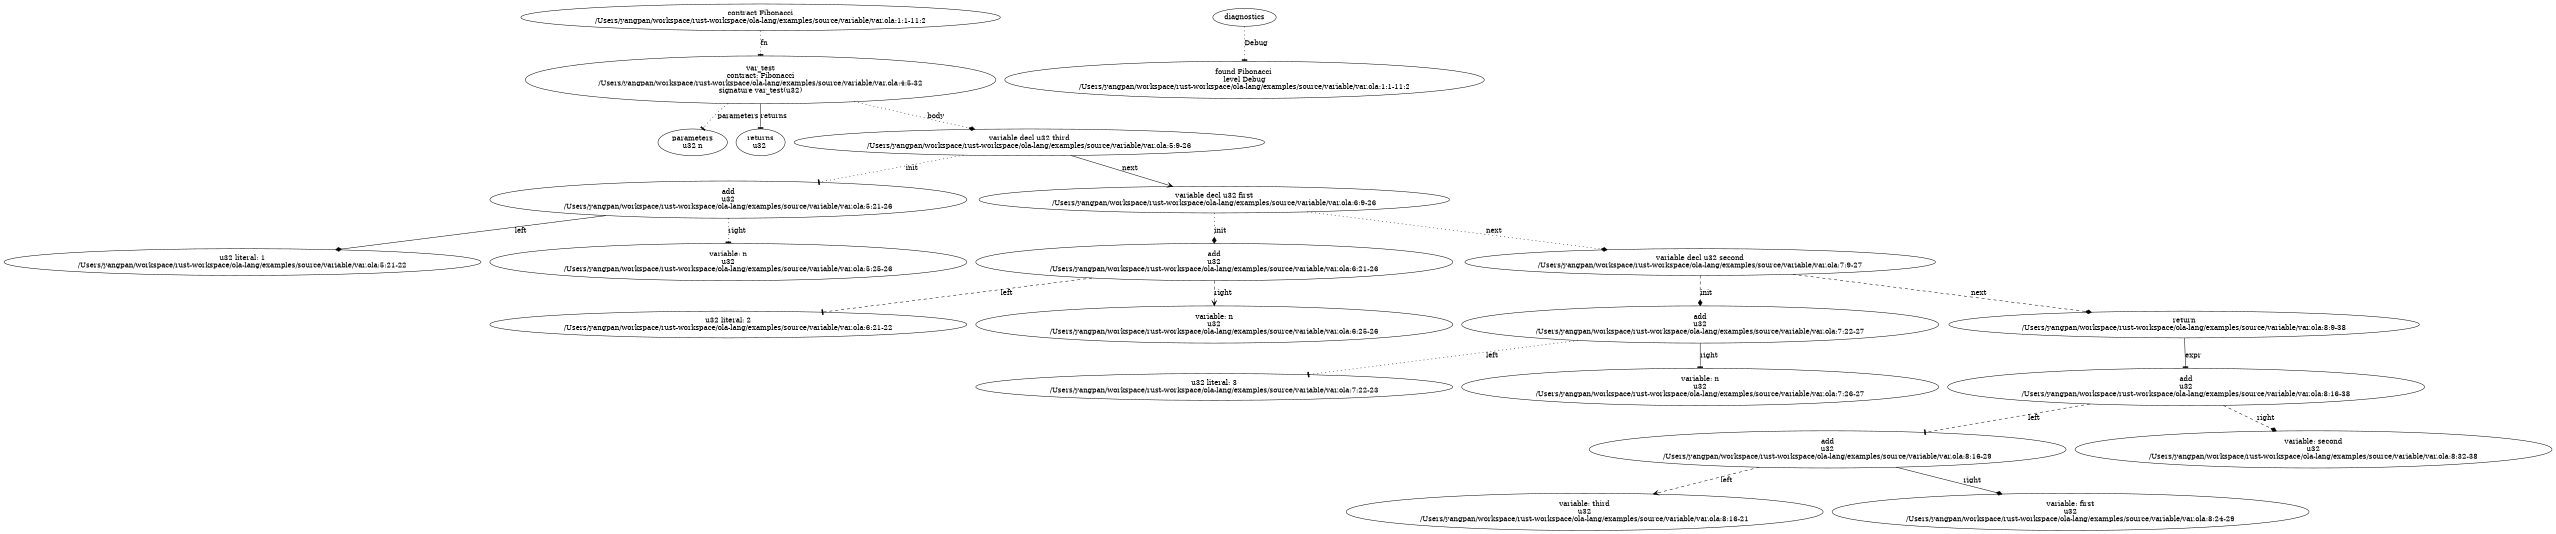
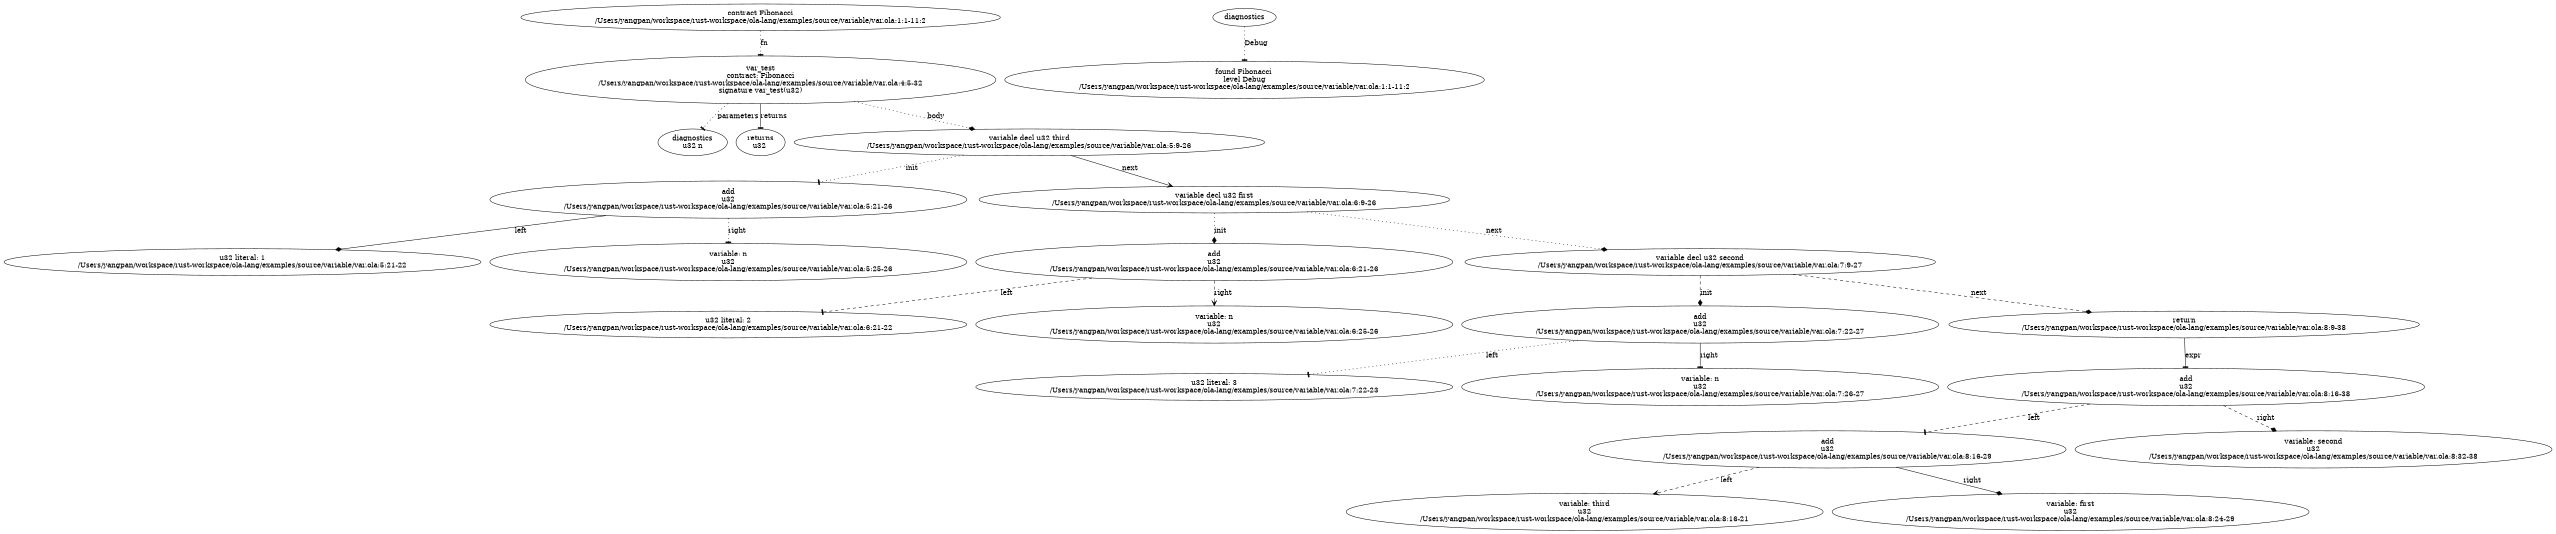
node "parameters u32 n": label "parameters u32 n" -> "diagnostics u32 n"
